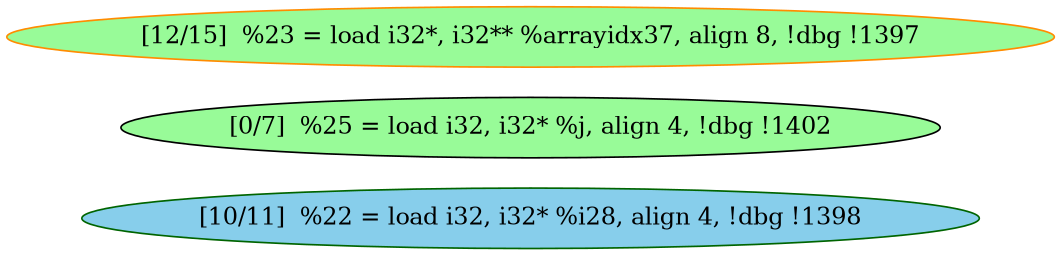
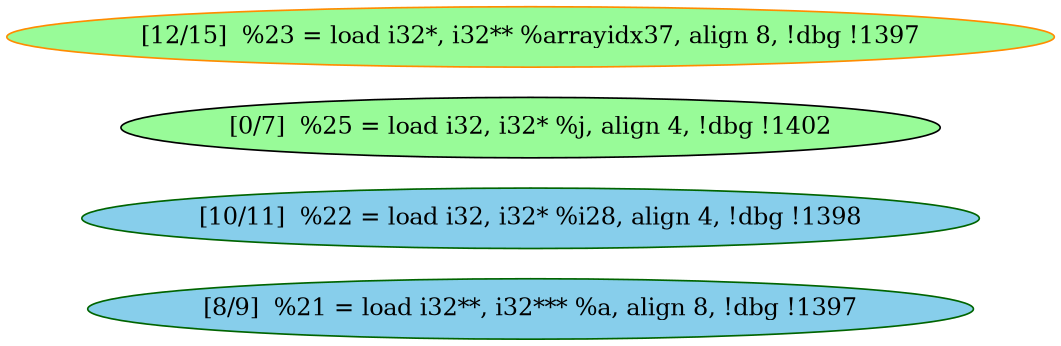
node "[8/9]  %21 = load i32**, i32*** %a, align 8, !dbg !1397": added
